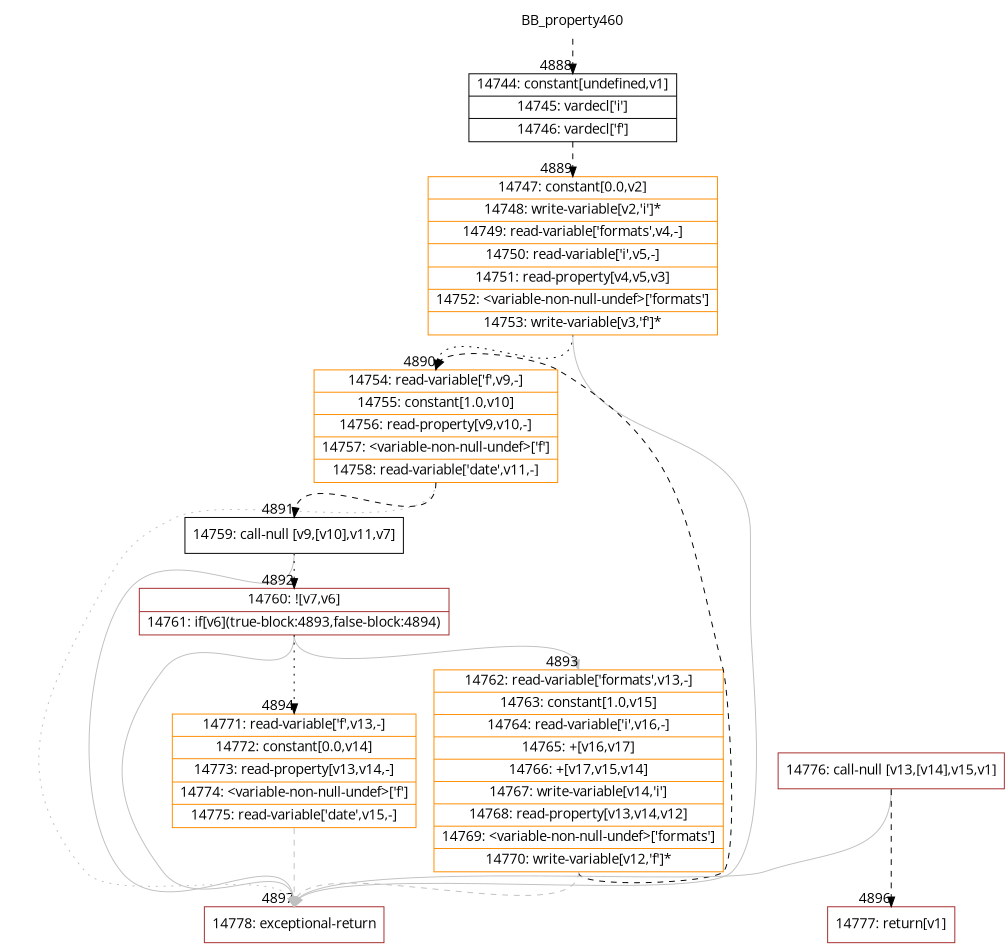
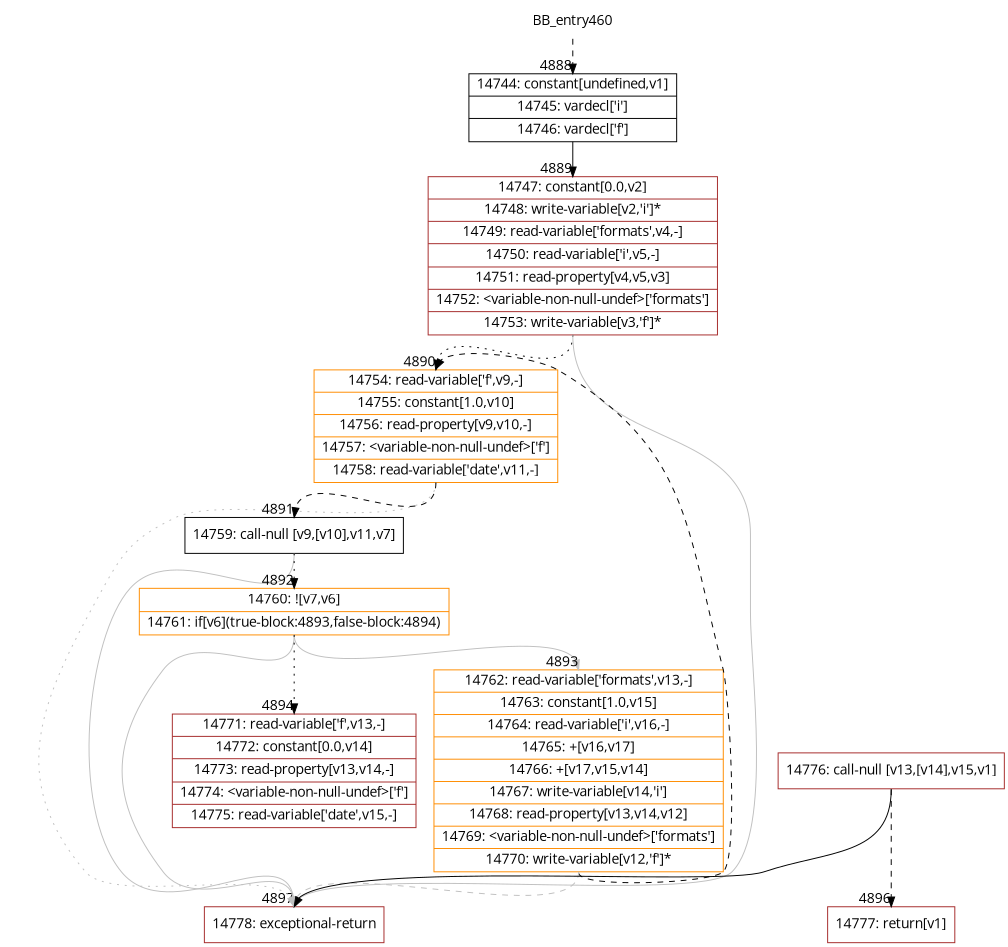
node "BB_property460": label "BB_property460" -> "BB_entry460"
edge "14744: constant[undefined,v1]" -> "14747: constant[0.0,v2]": style dashed -> solid
node "14747: constant[0.0,v2]": color darkorange -> brown
node "14760: ![v7,v6]": color brown -> darkorange
node "14771: read-variable['f',v13,-]": color darkorange -> brown
edge "14771: read-variable['f',v13,-]" -> "14778: exceptional-return": removed
edge "14776: call-null [v13,[v14],v15,v1]" -> "14778: exceptional-return": color gray -> black
